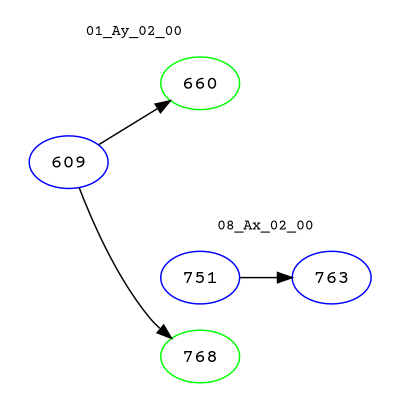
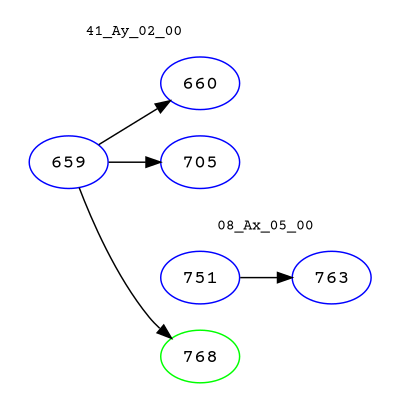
cluster "01_Ay_02_00": label "01_Ay_02_00" -> "41_Ay_02_00"
node "660": color green -> blue
node "609": label "609" -> "659"
node "705": added
cluster "08_Ax_02_00": label "08_Ax_02_00" -> "08_Ax_05_00"
